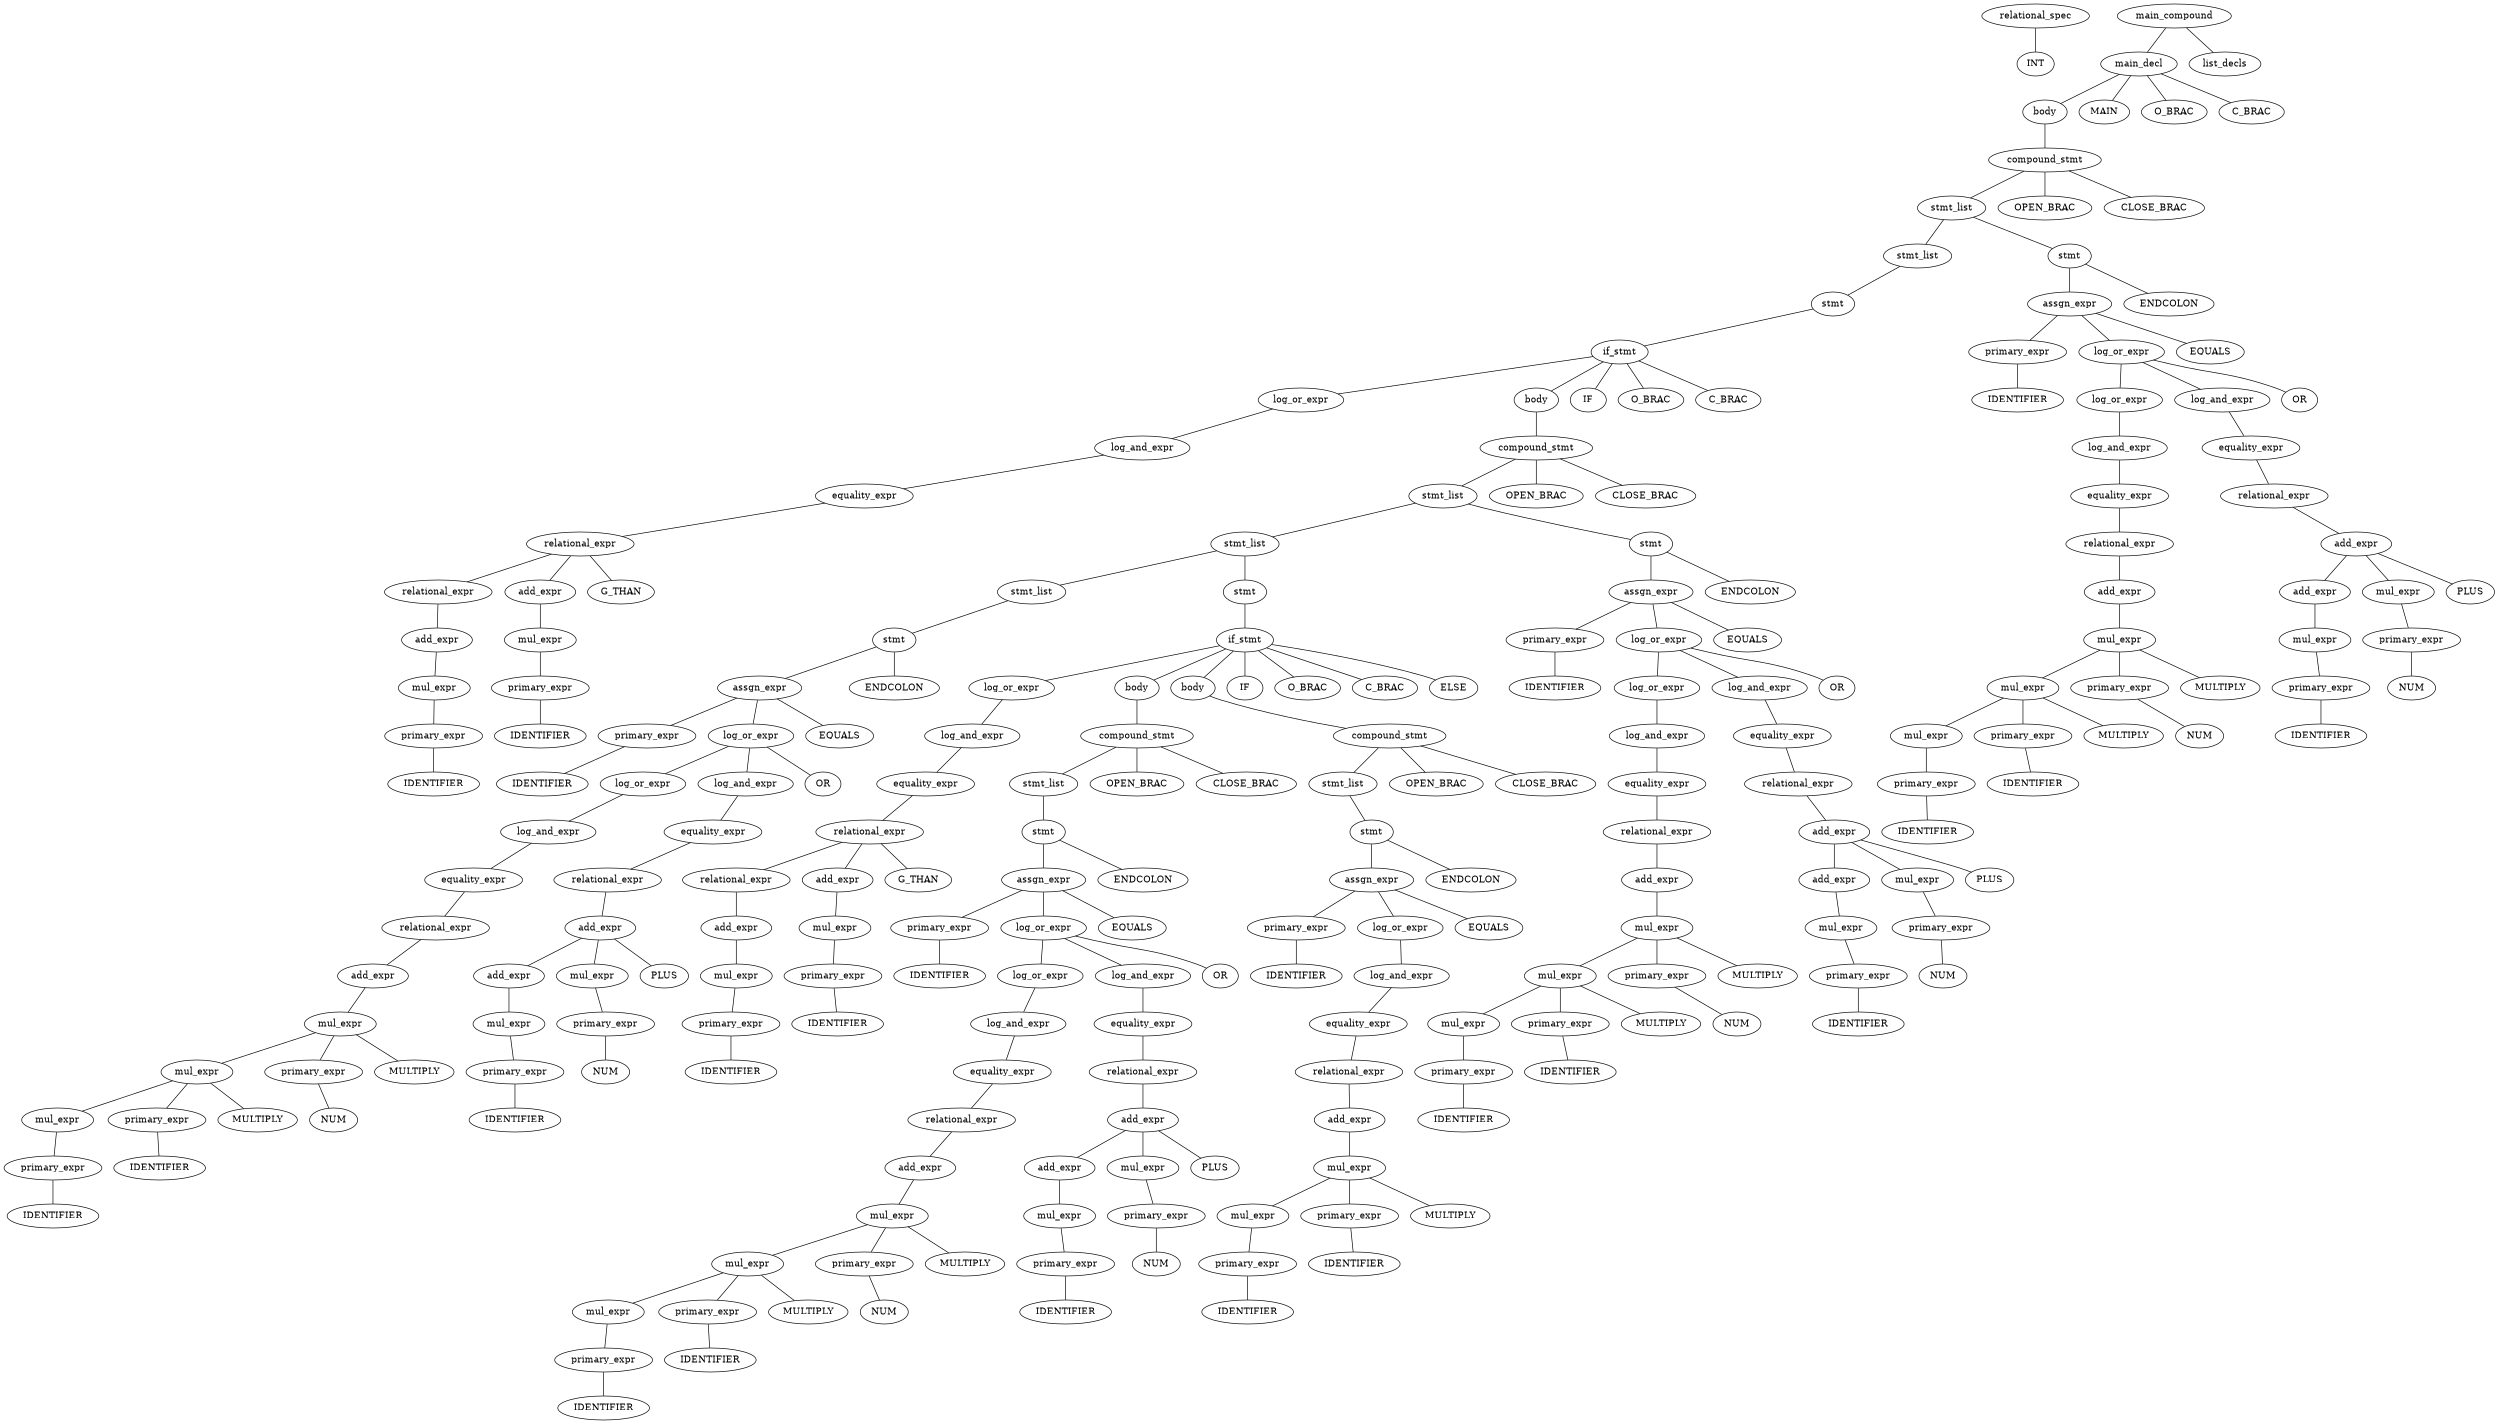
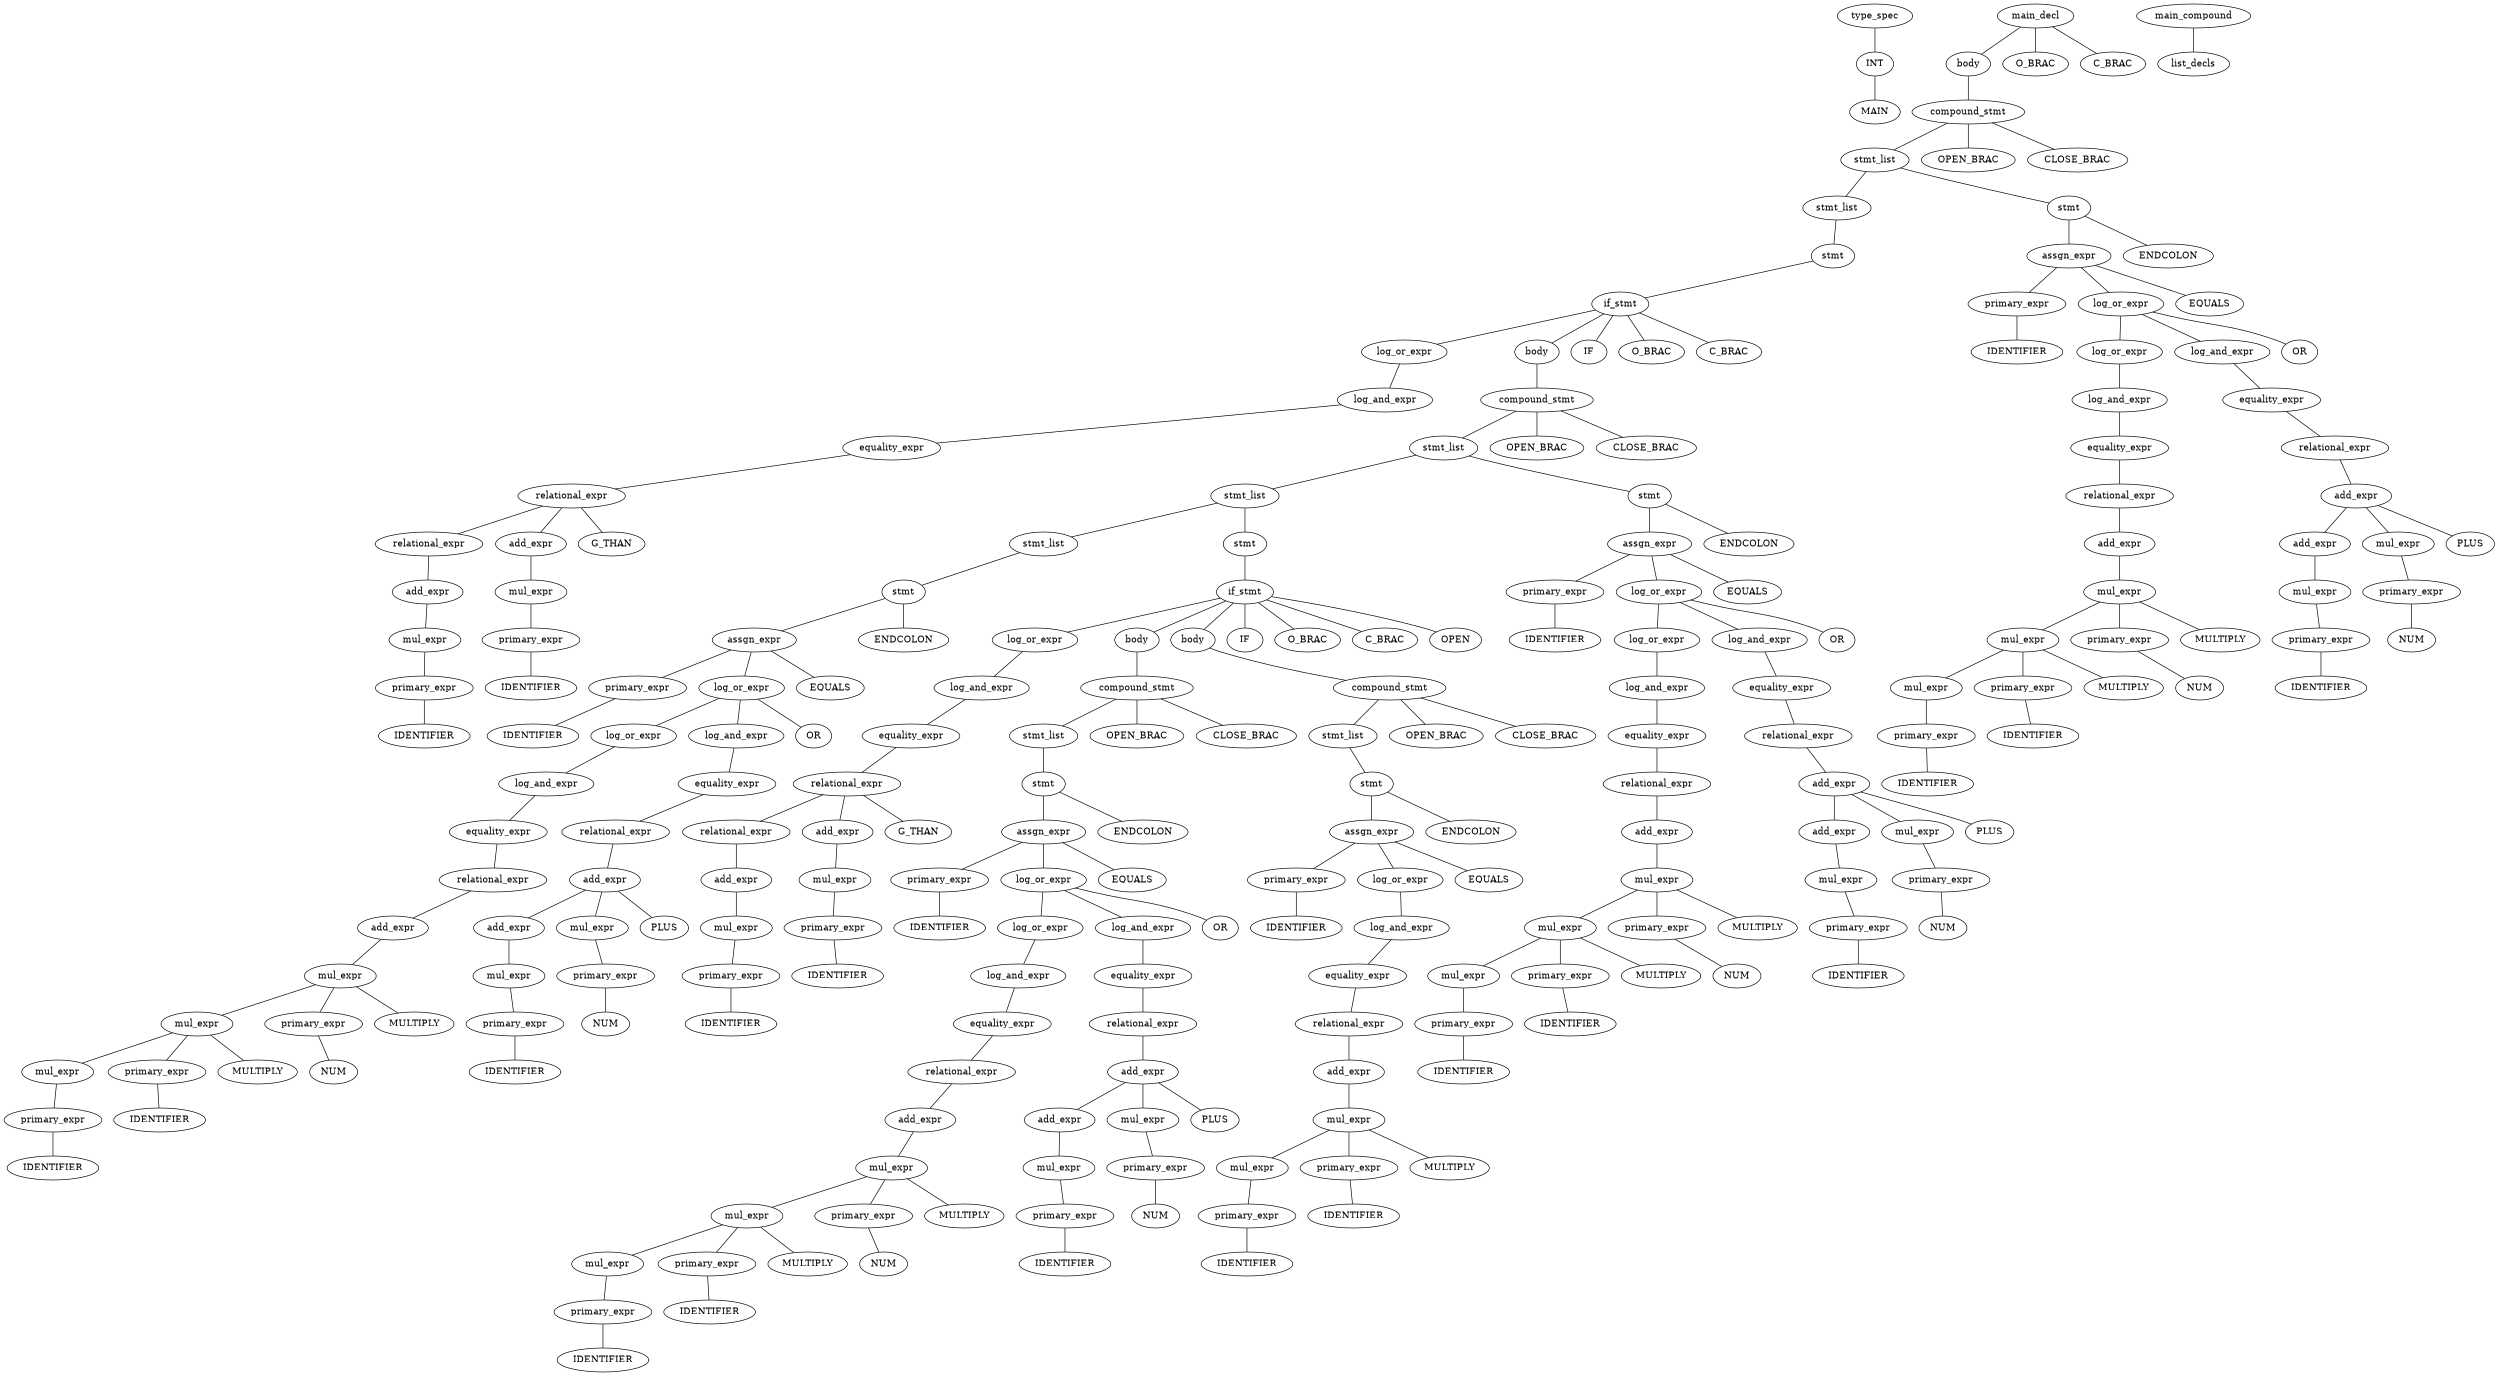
node "relational_spec": label "relational_spec" -> "type_spec"
edge "main_compound" -- "main_decl": removed
edge "main_decl" -- "MAIN": now "INT" -- "MAIN"
node "ELSE": label "ELSE" -> "OPEN"
